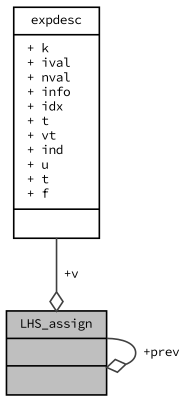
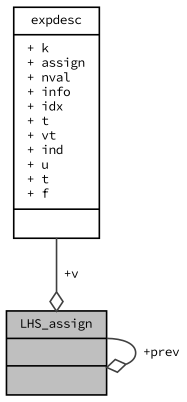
node "expdesc": text "+ ival" -> "+ assign"
